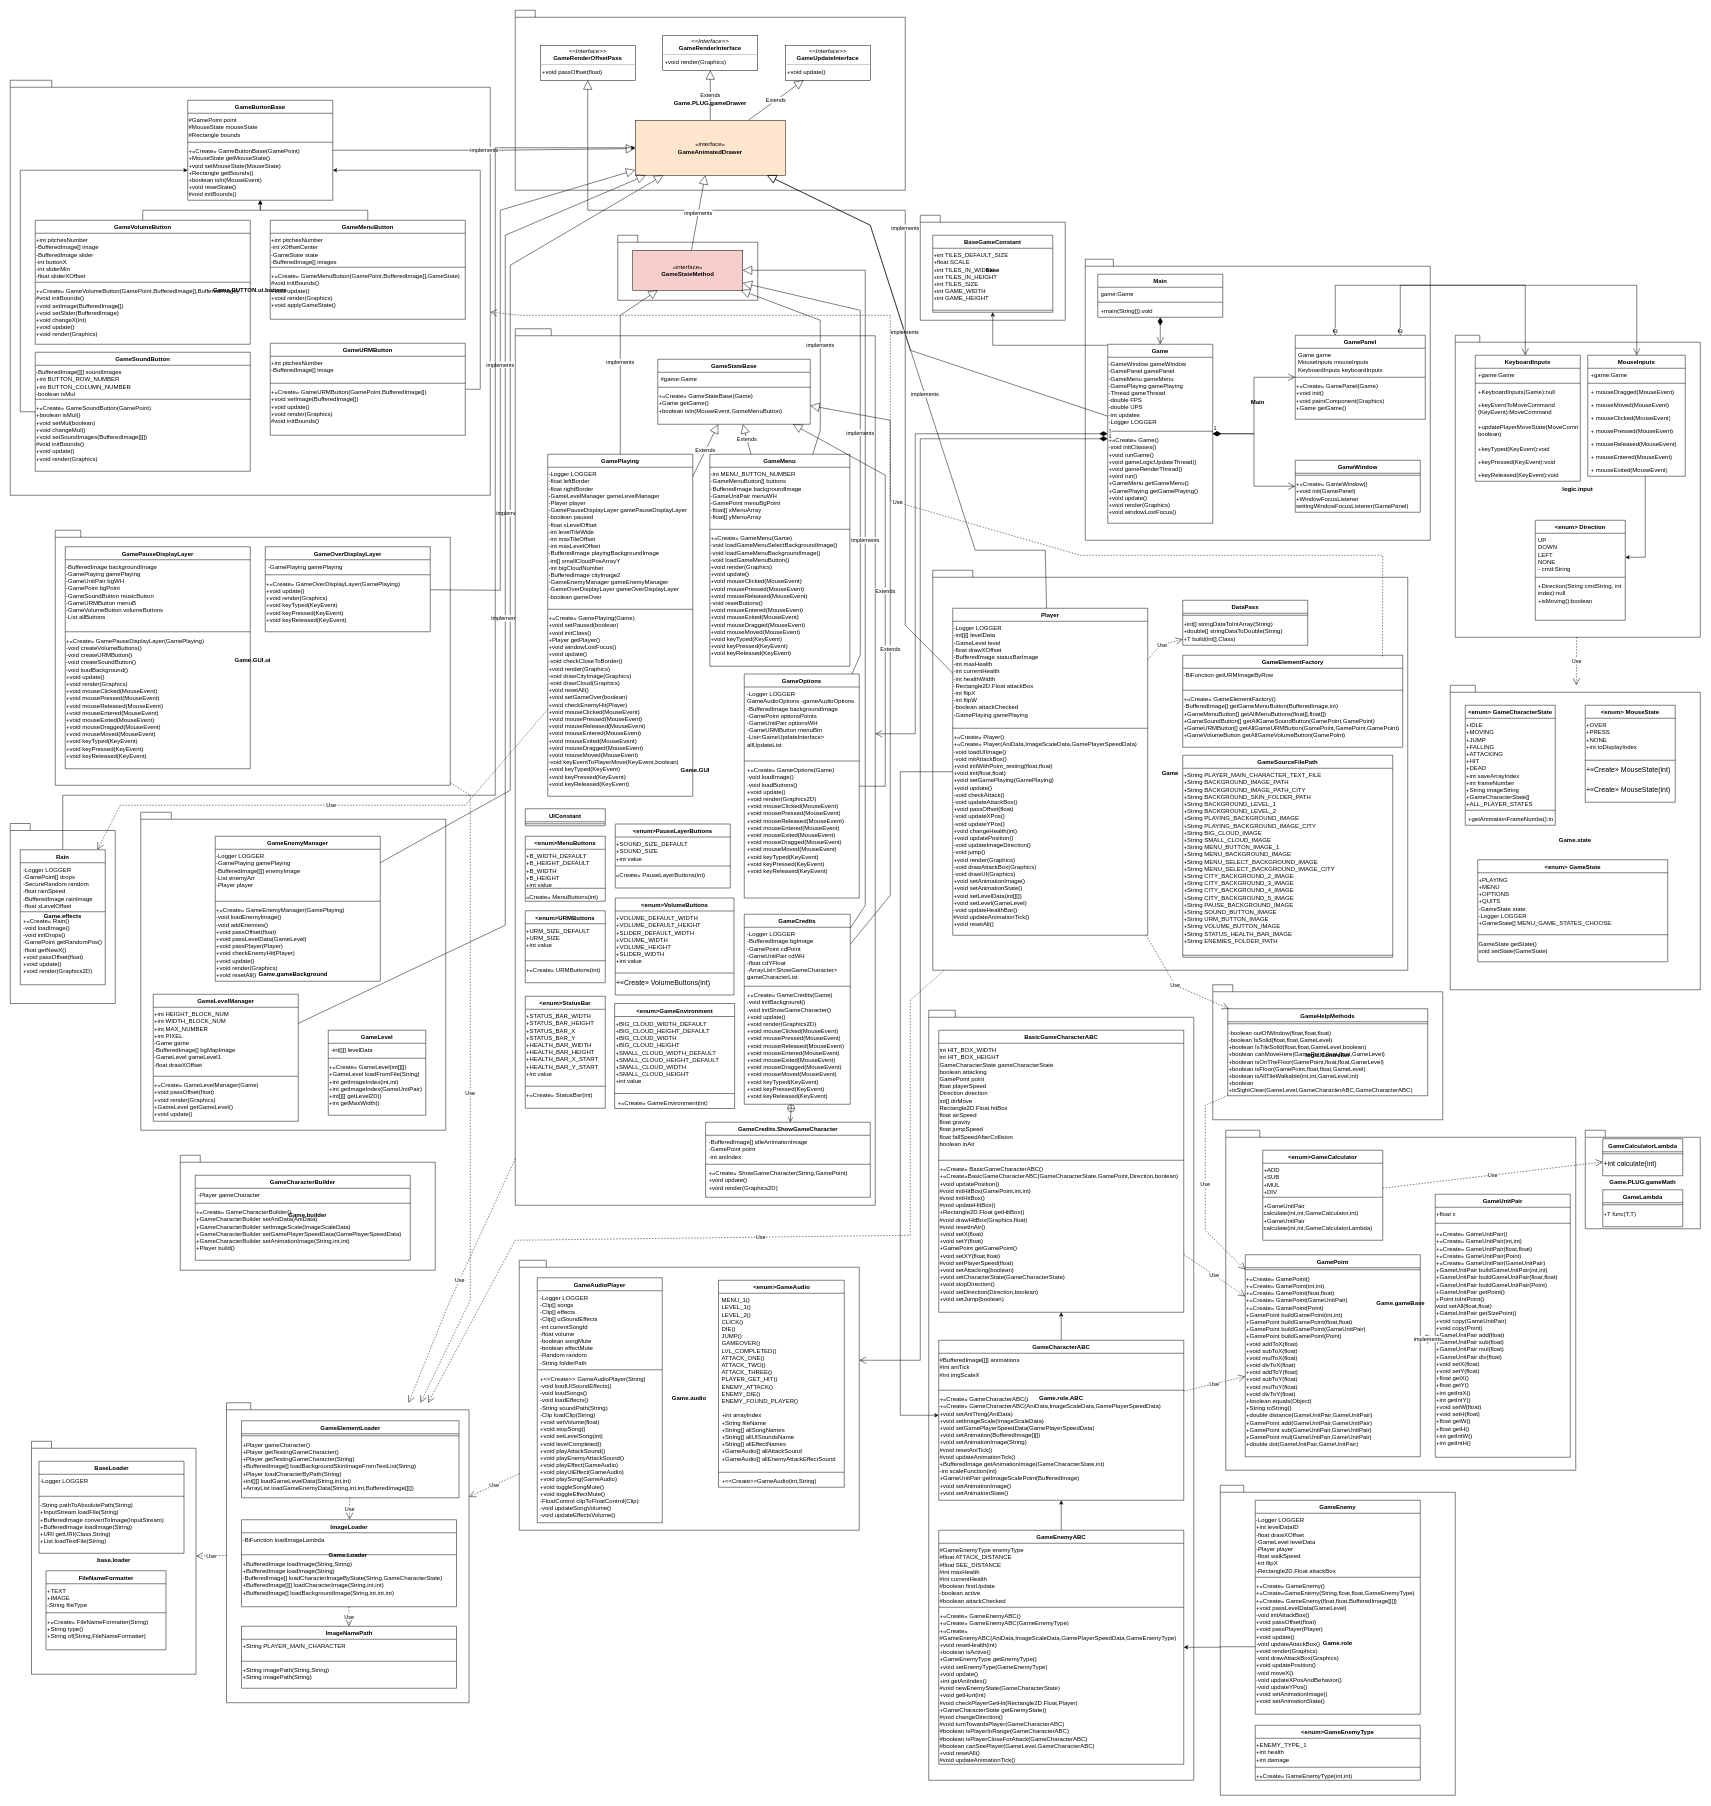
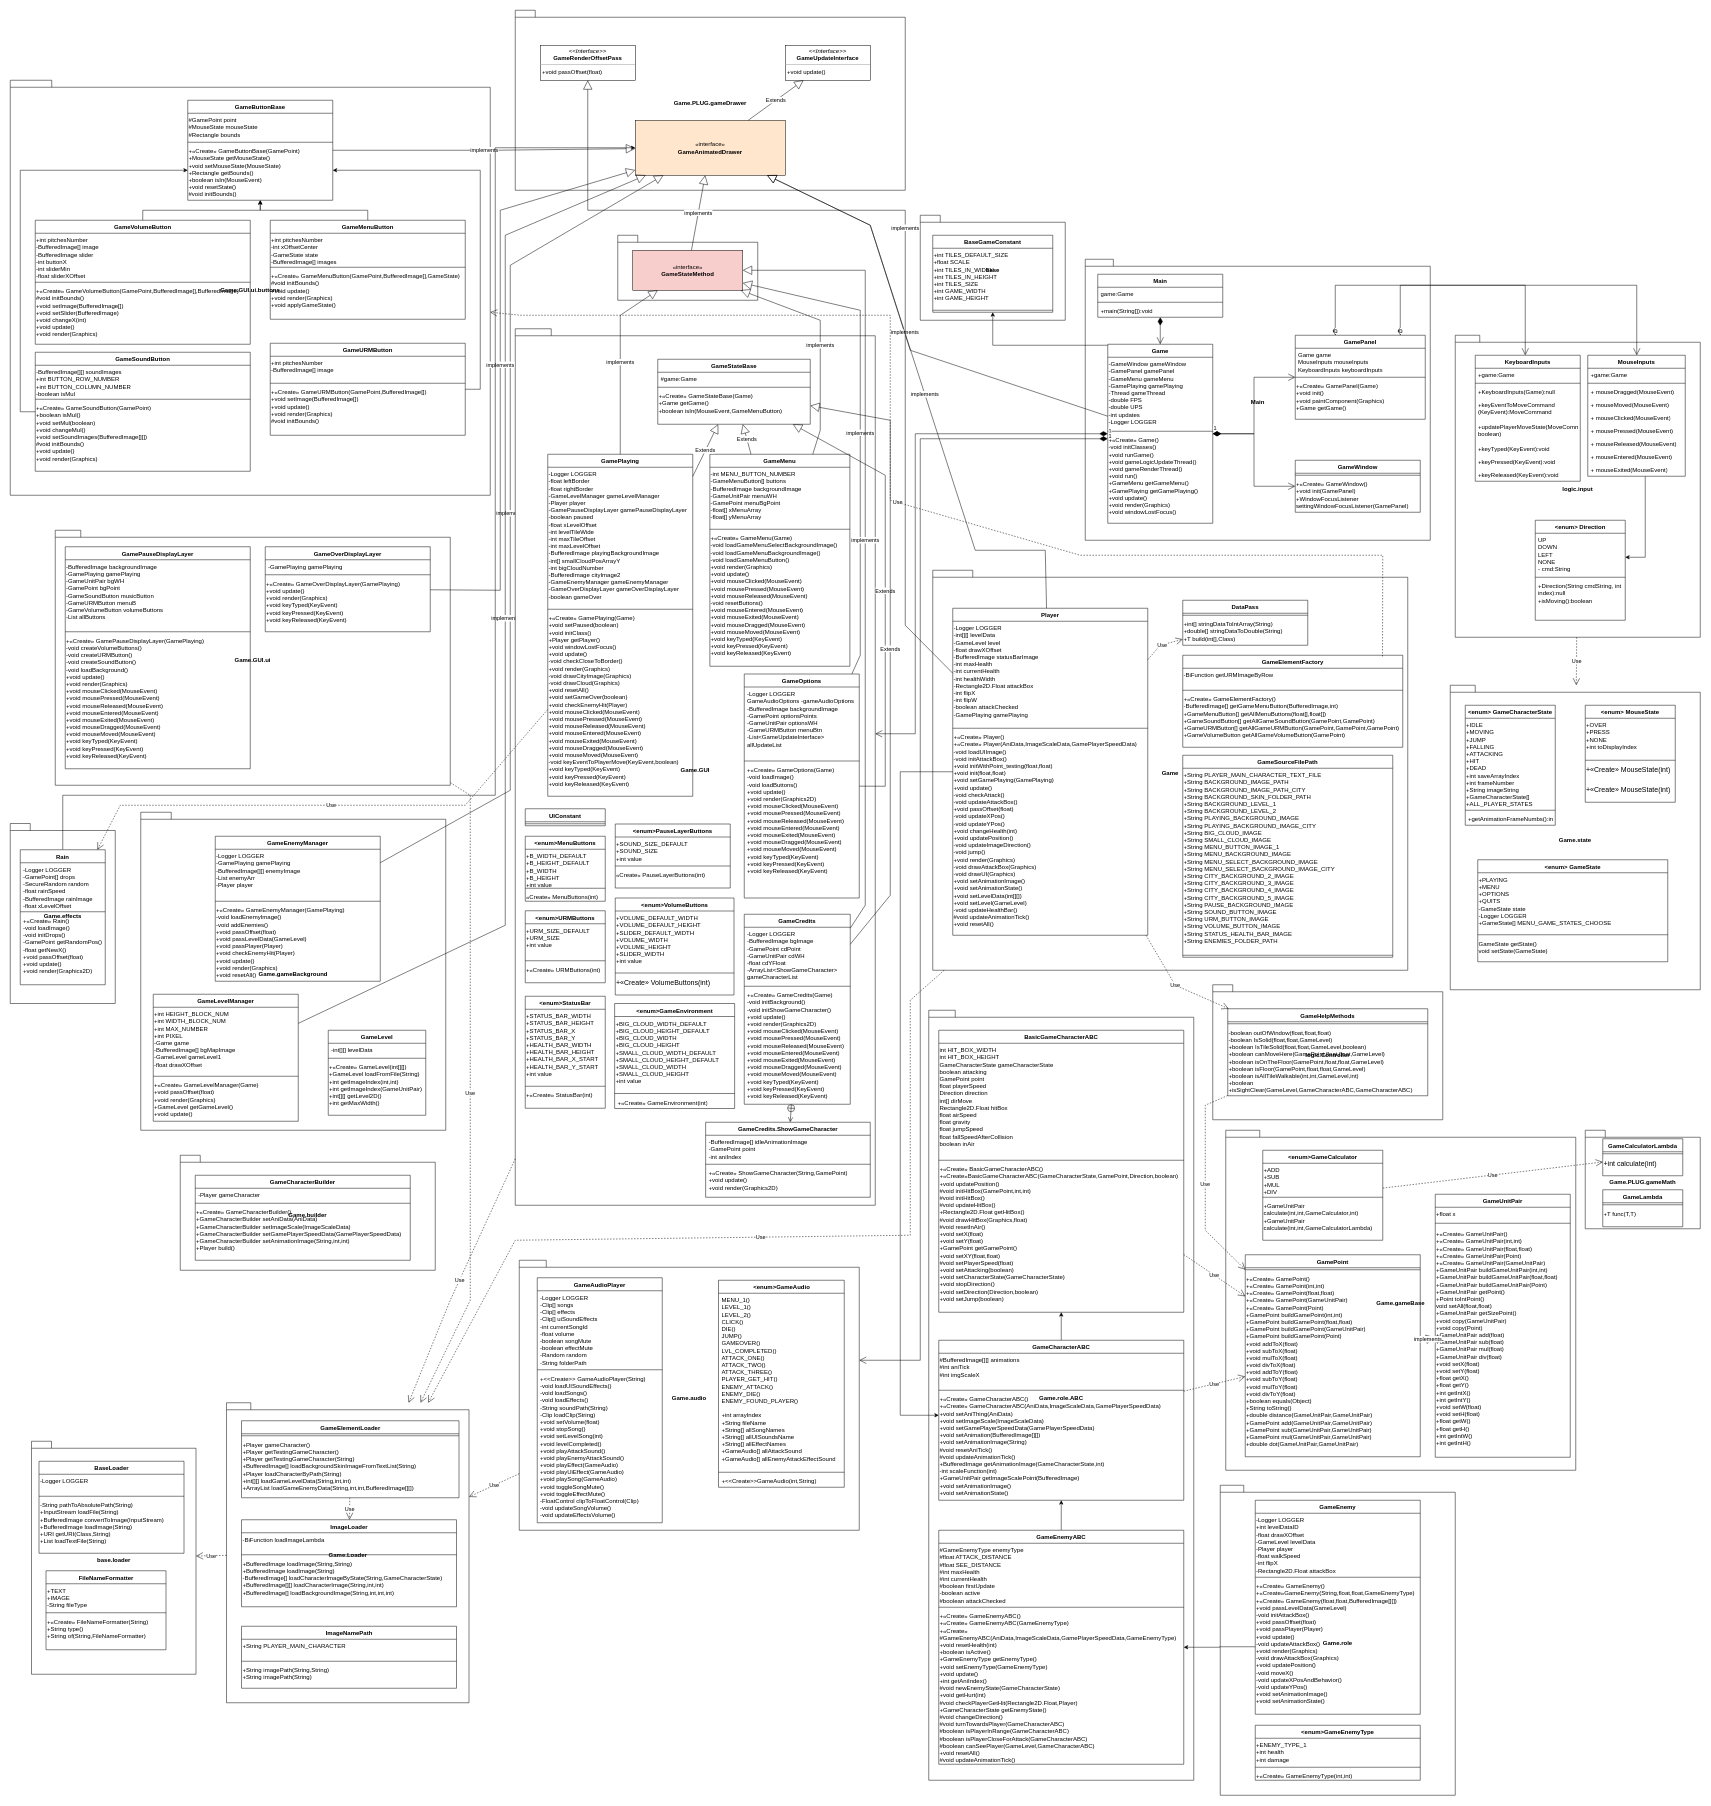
node "<<Interface>> GameRenderInterface +void render(Graphics)": removed
edge "«interface» GameAnimatedDrawer" -> "<<Interface>> GameRenderInterface +void render(Graphics)": removed, label "Extends"
node "Game.BUTTON.ui.buttons": label "Game.BUTTON.ui.buttons" -> "Game.GUI.ui.buttons"
edge "ImageLoader" -> "ImageNamePath": removed, label "Use"
